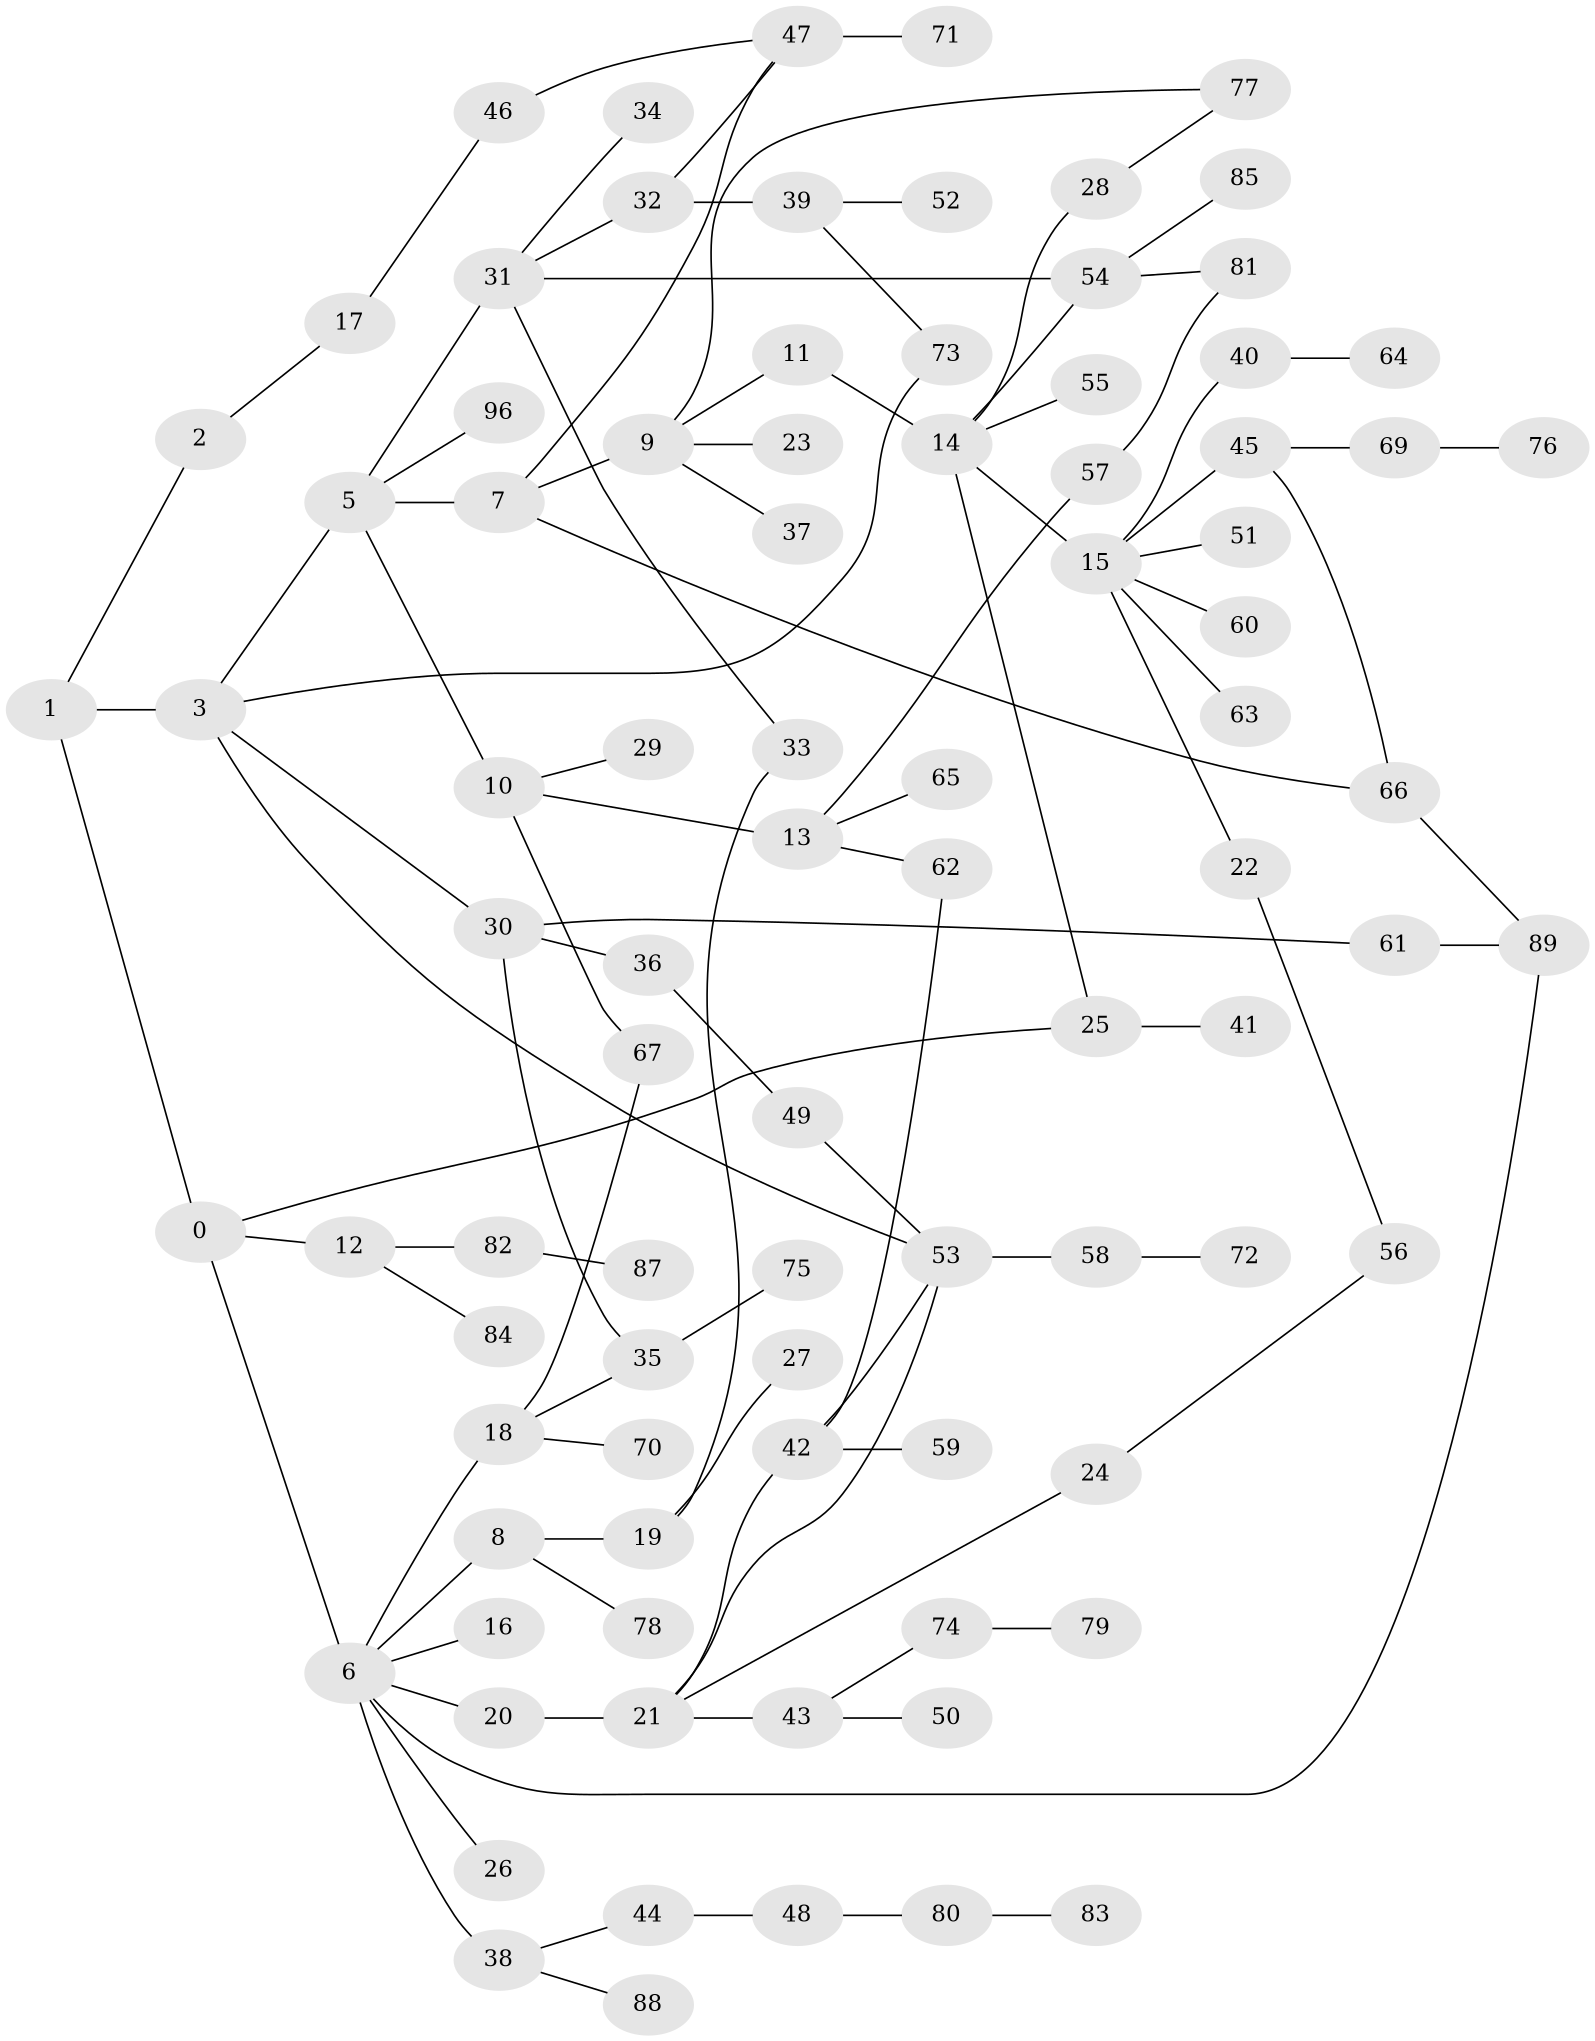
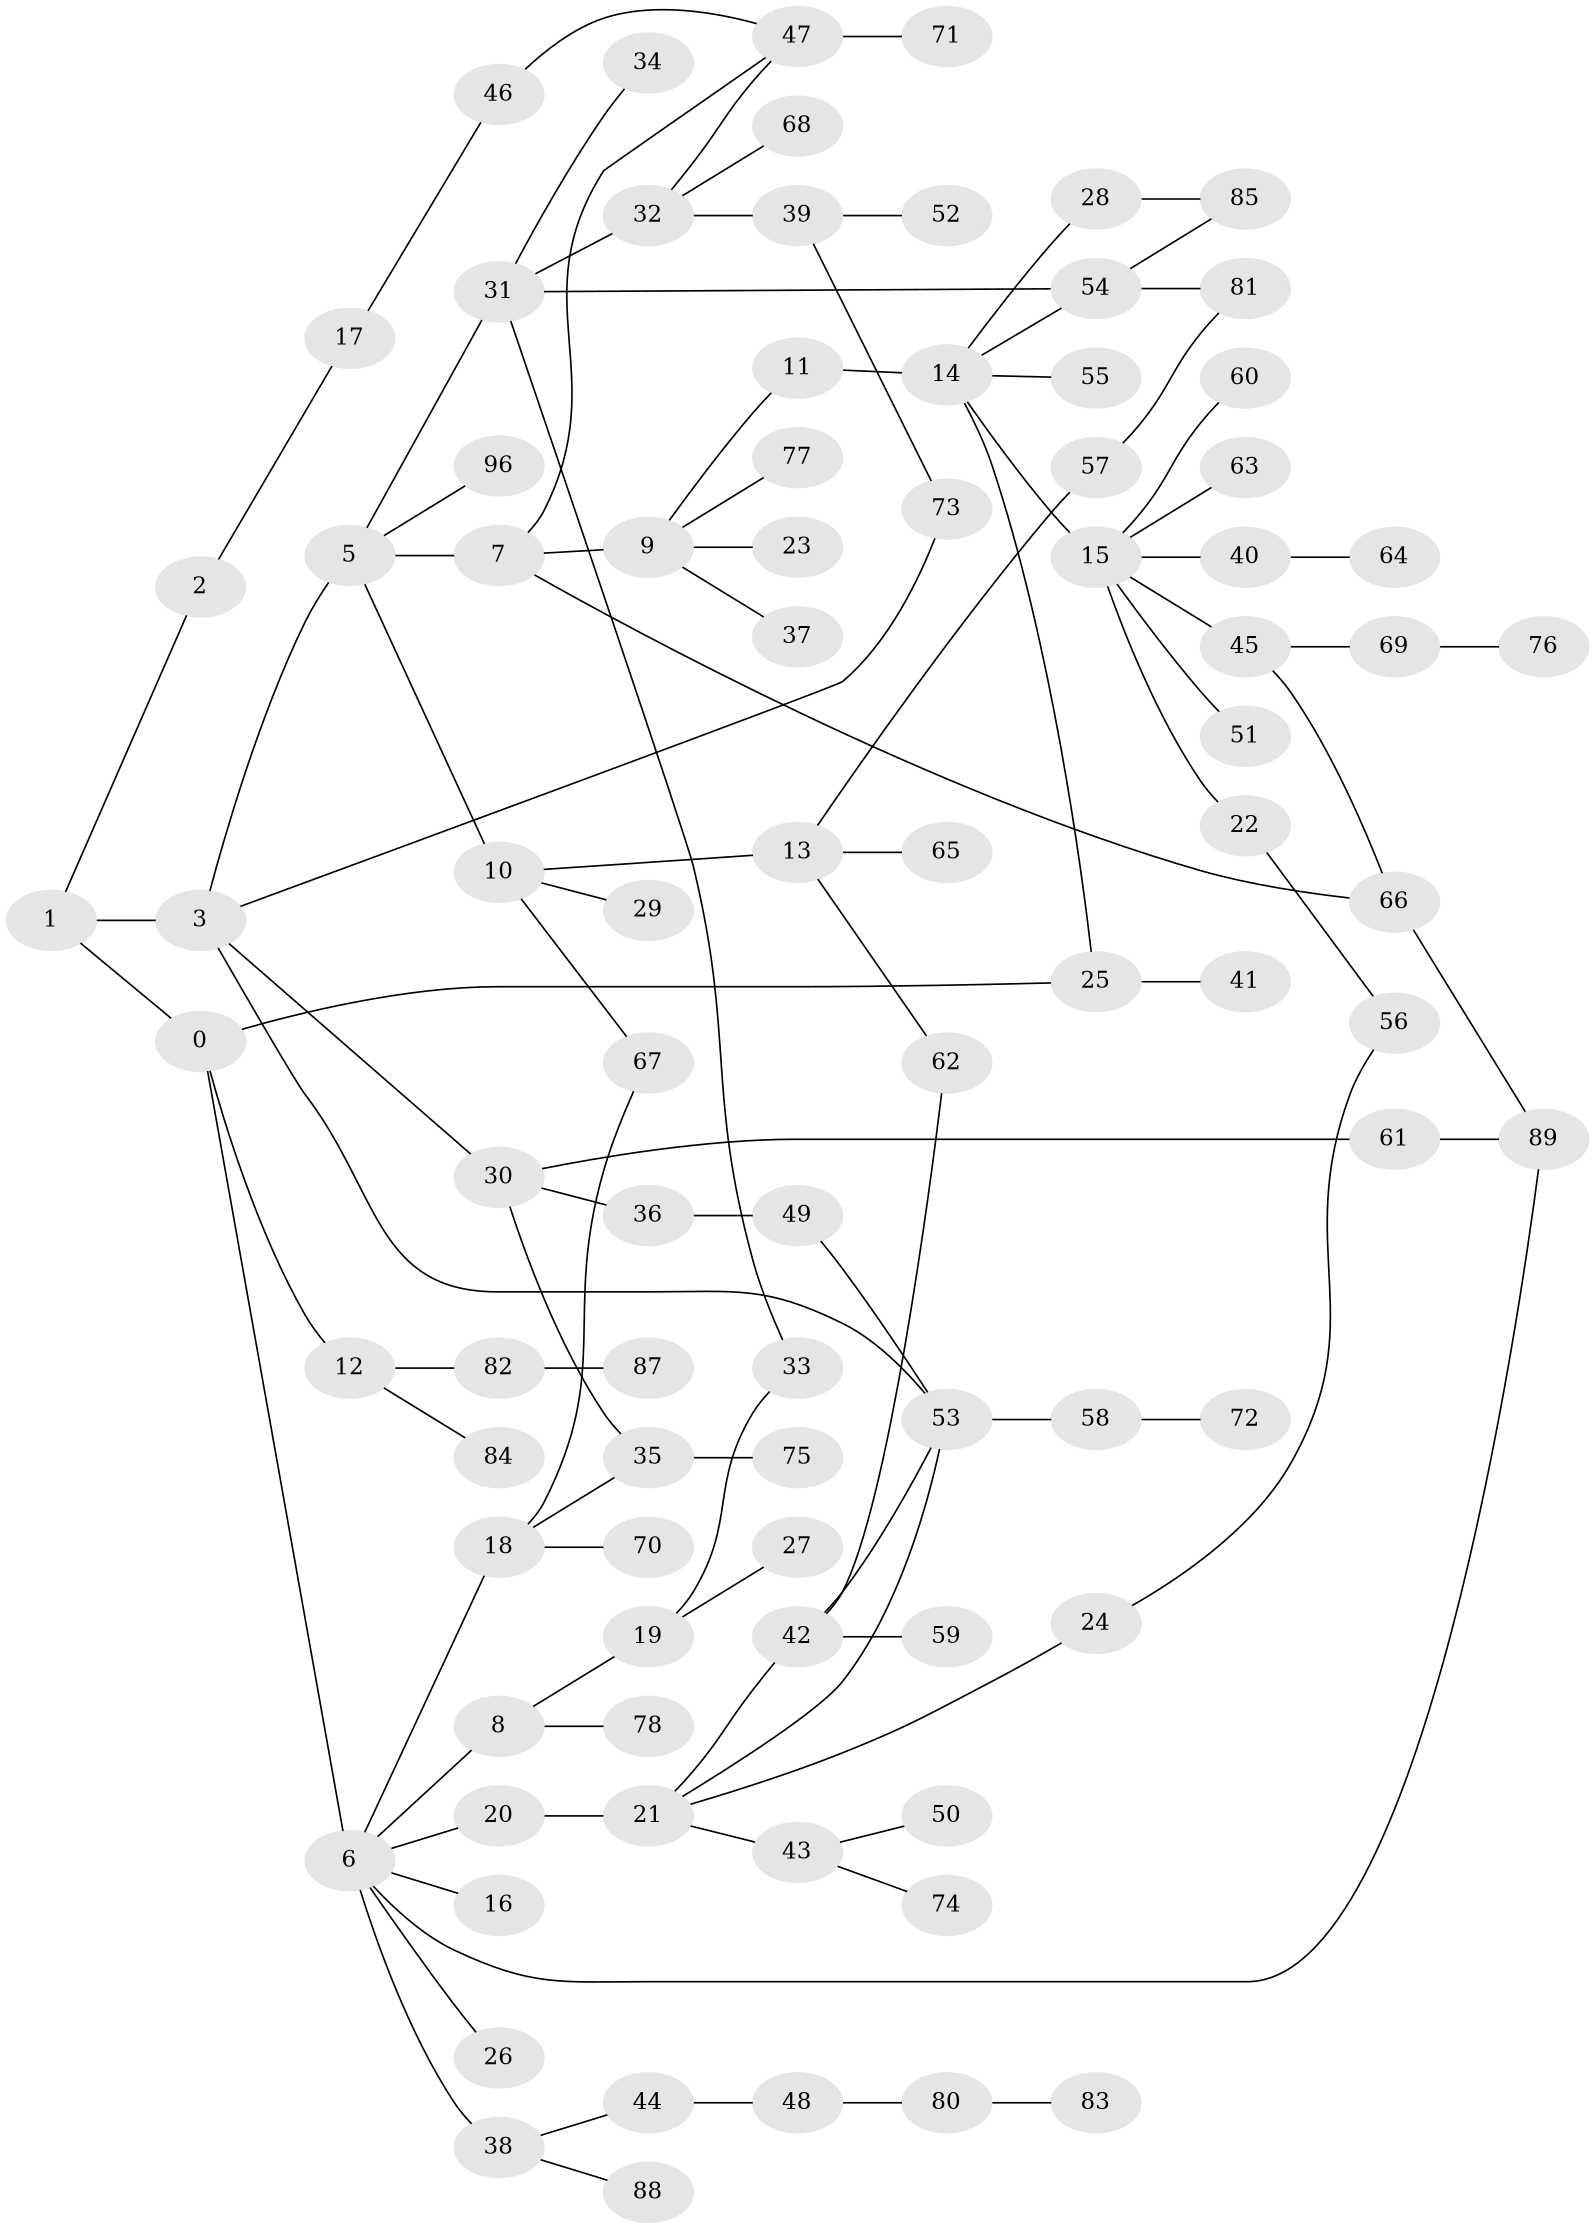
node "68": added
edge "77" -- "28": now "85" -- "28"
node "79": removed
